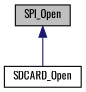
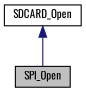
edge "SDCARD_Open" -> "SPI_Open": reversed
